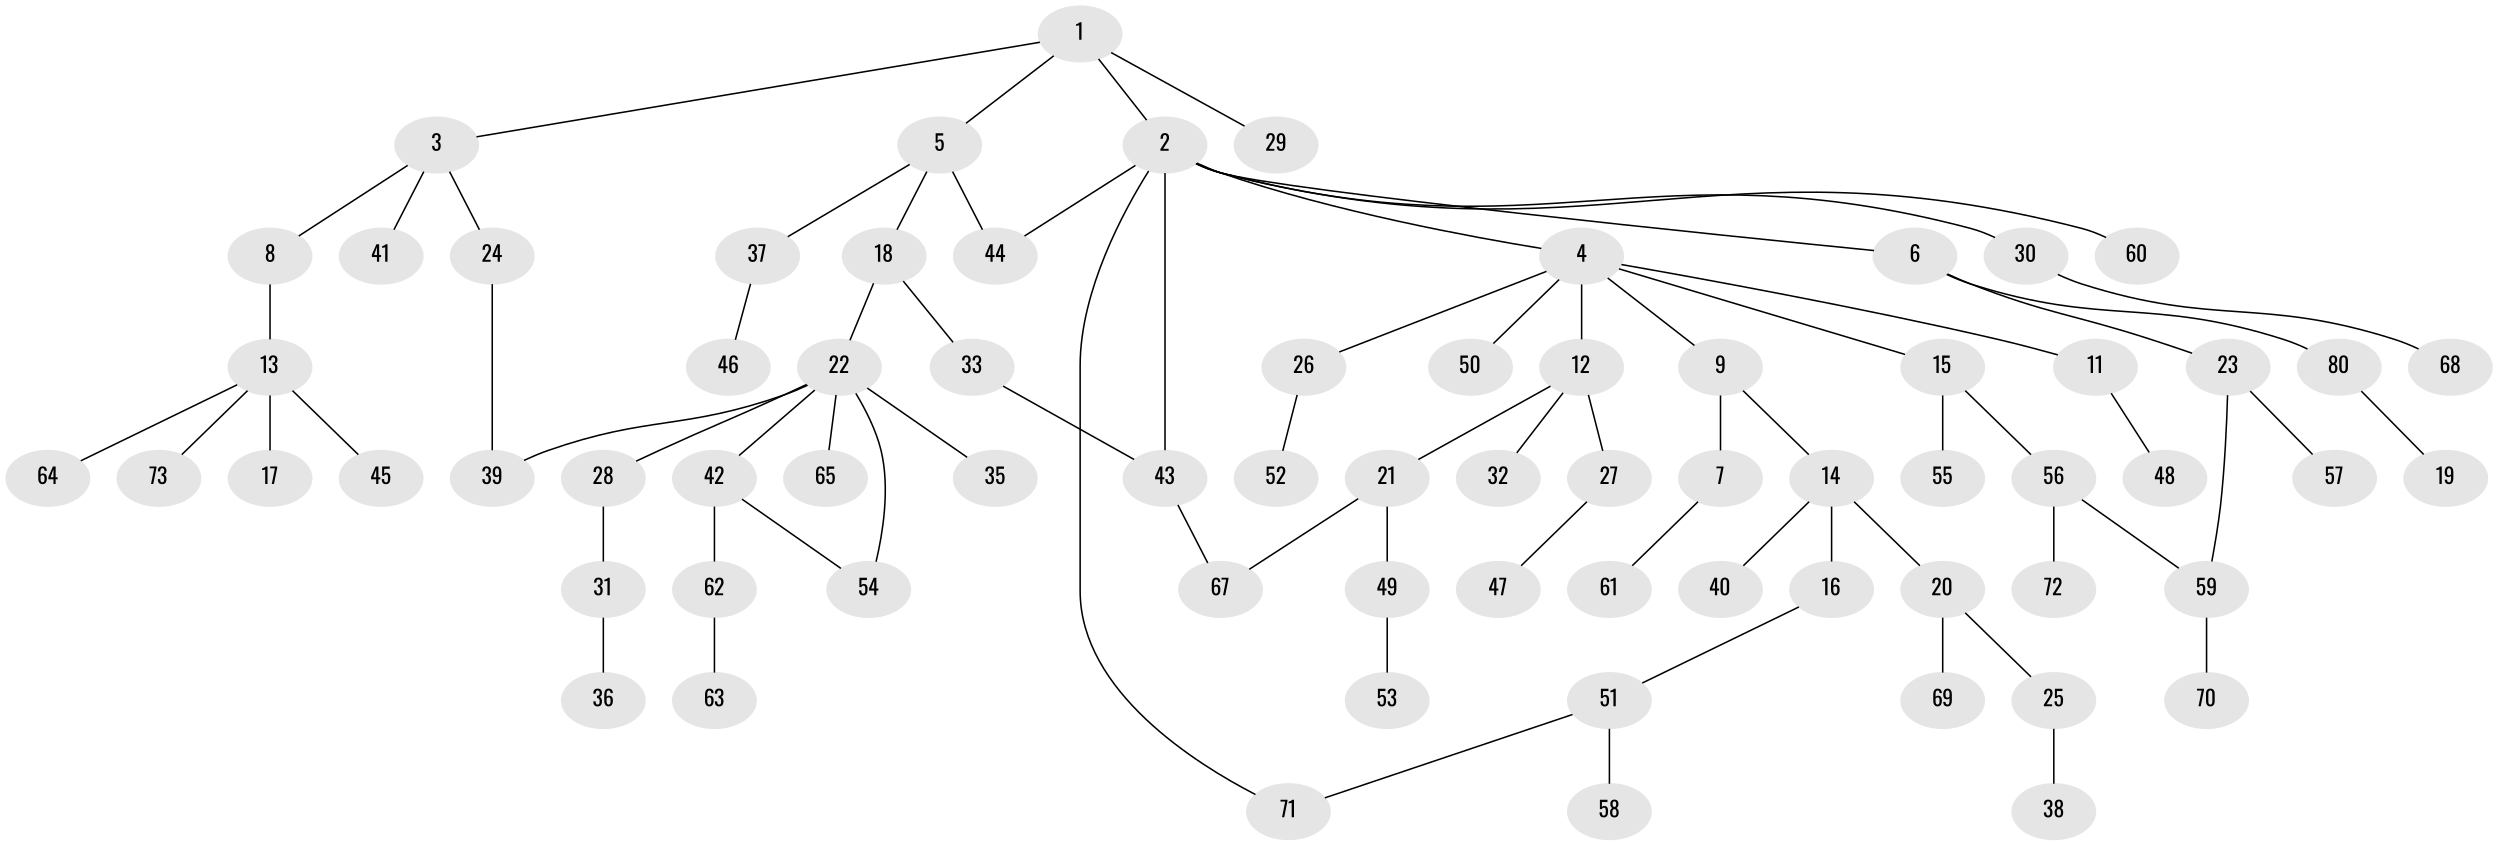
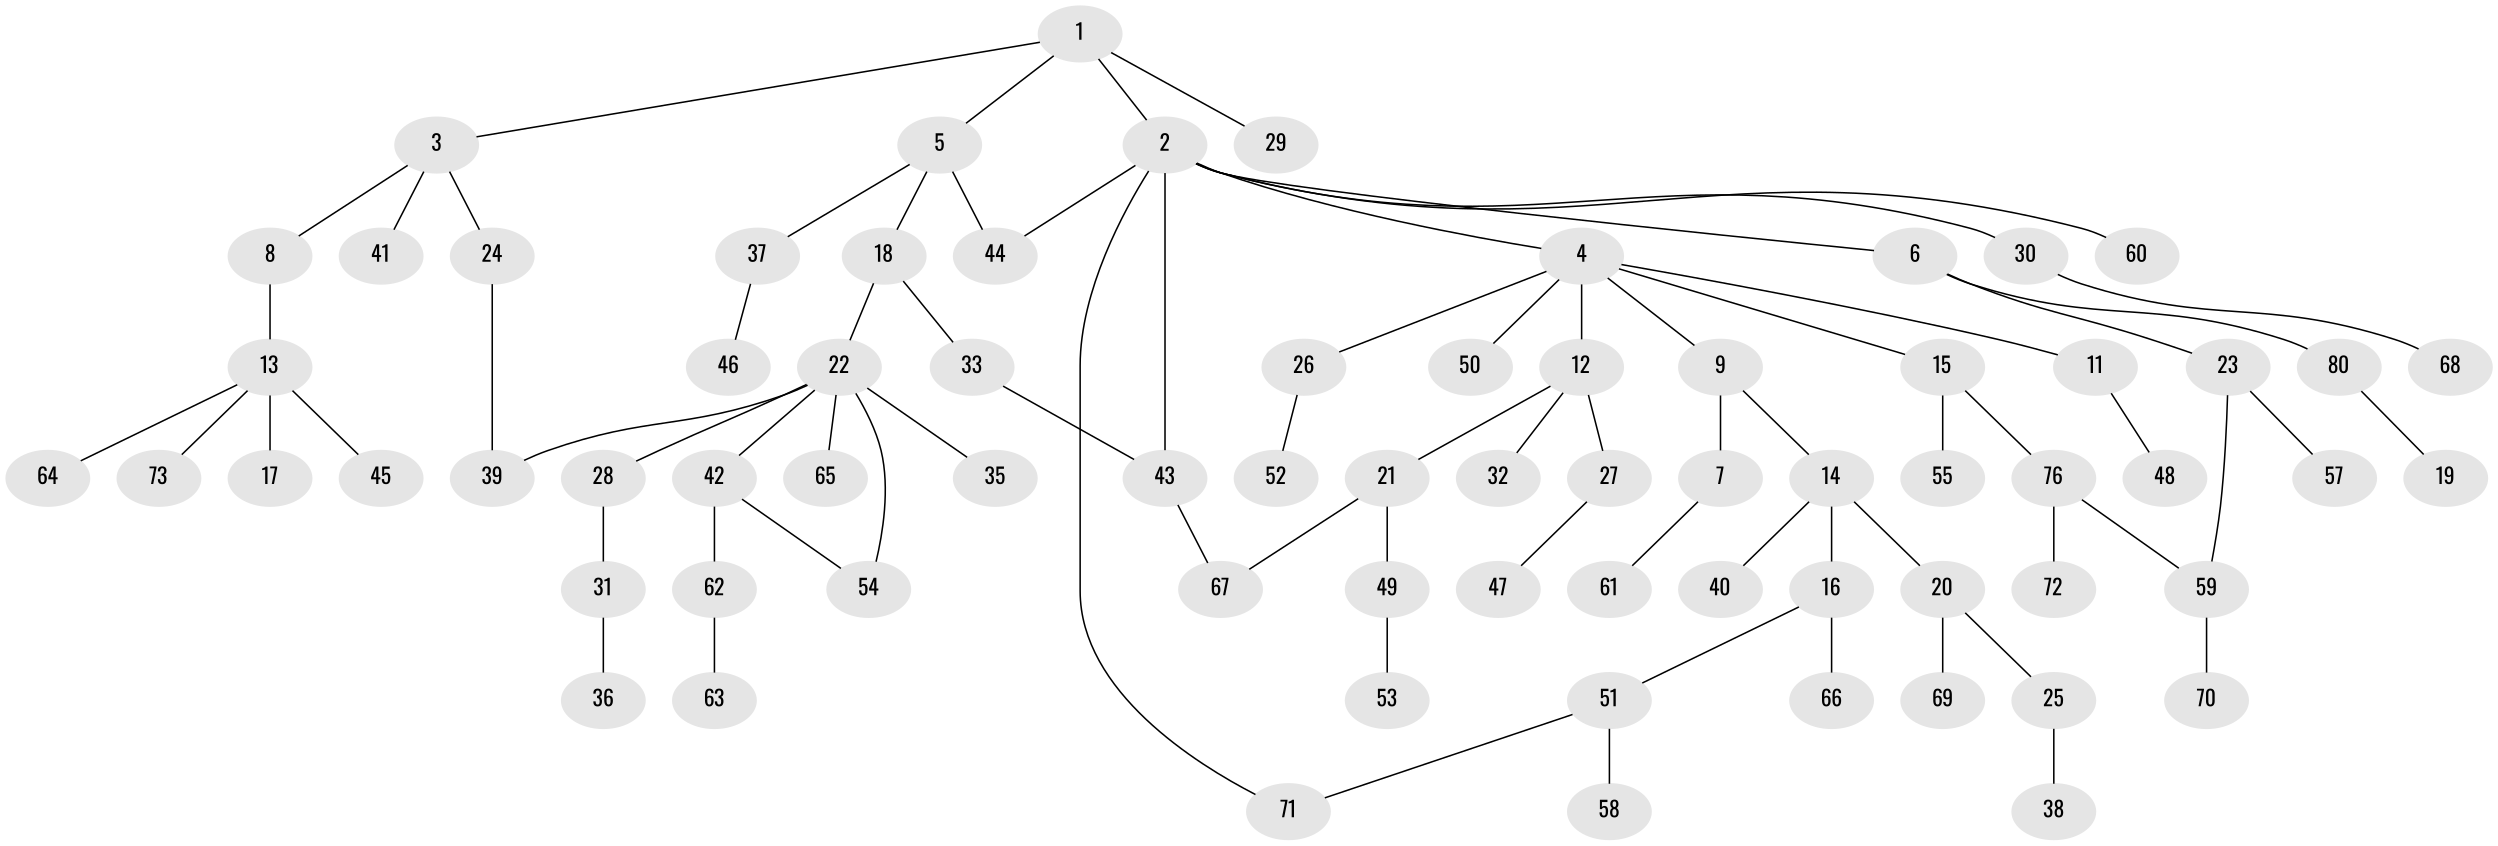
node "56": label "56" -> "76"
node "66": added
